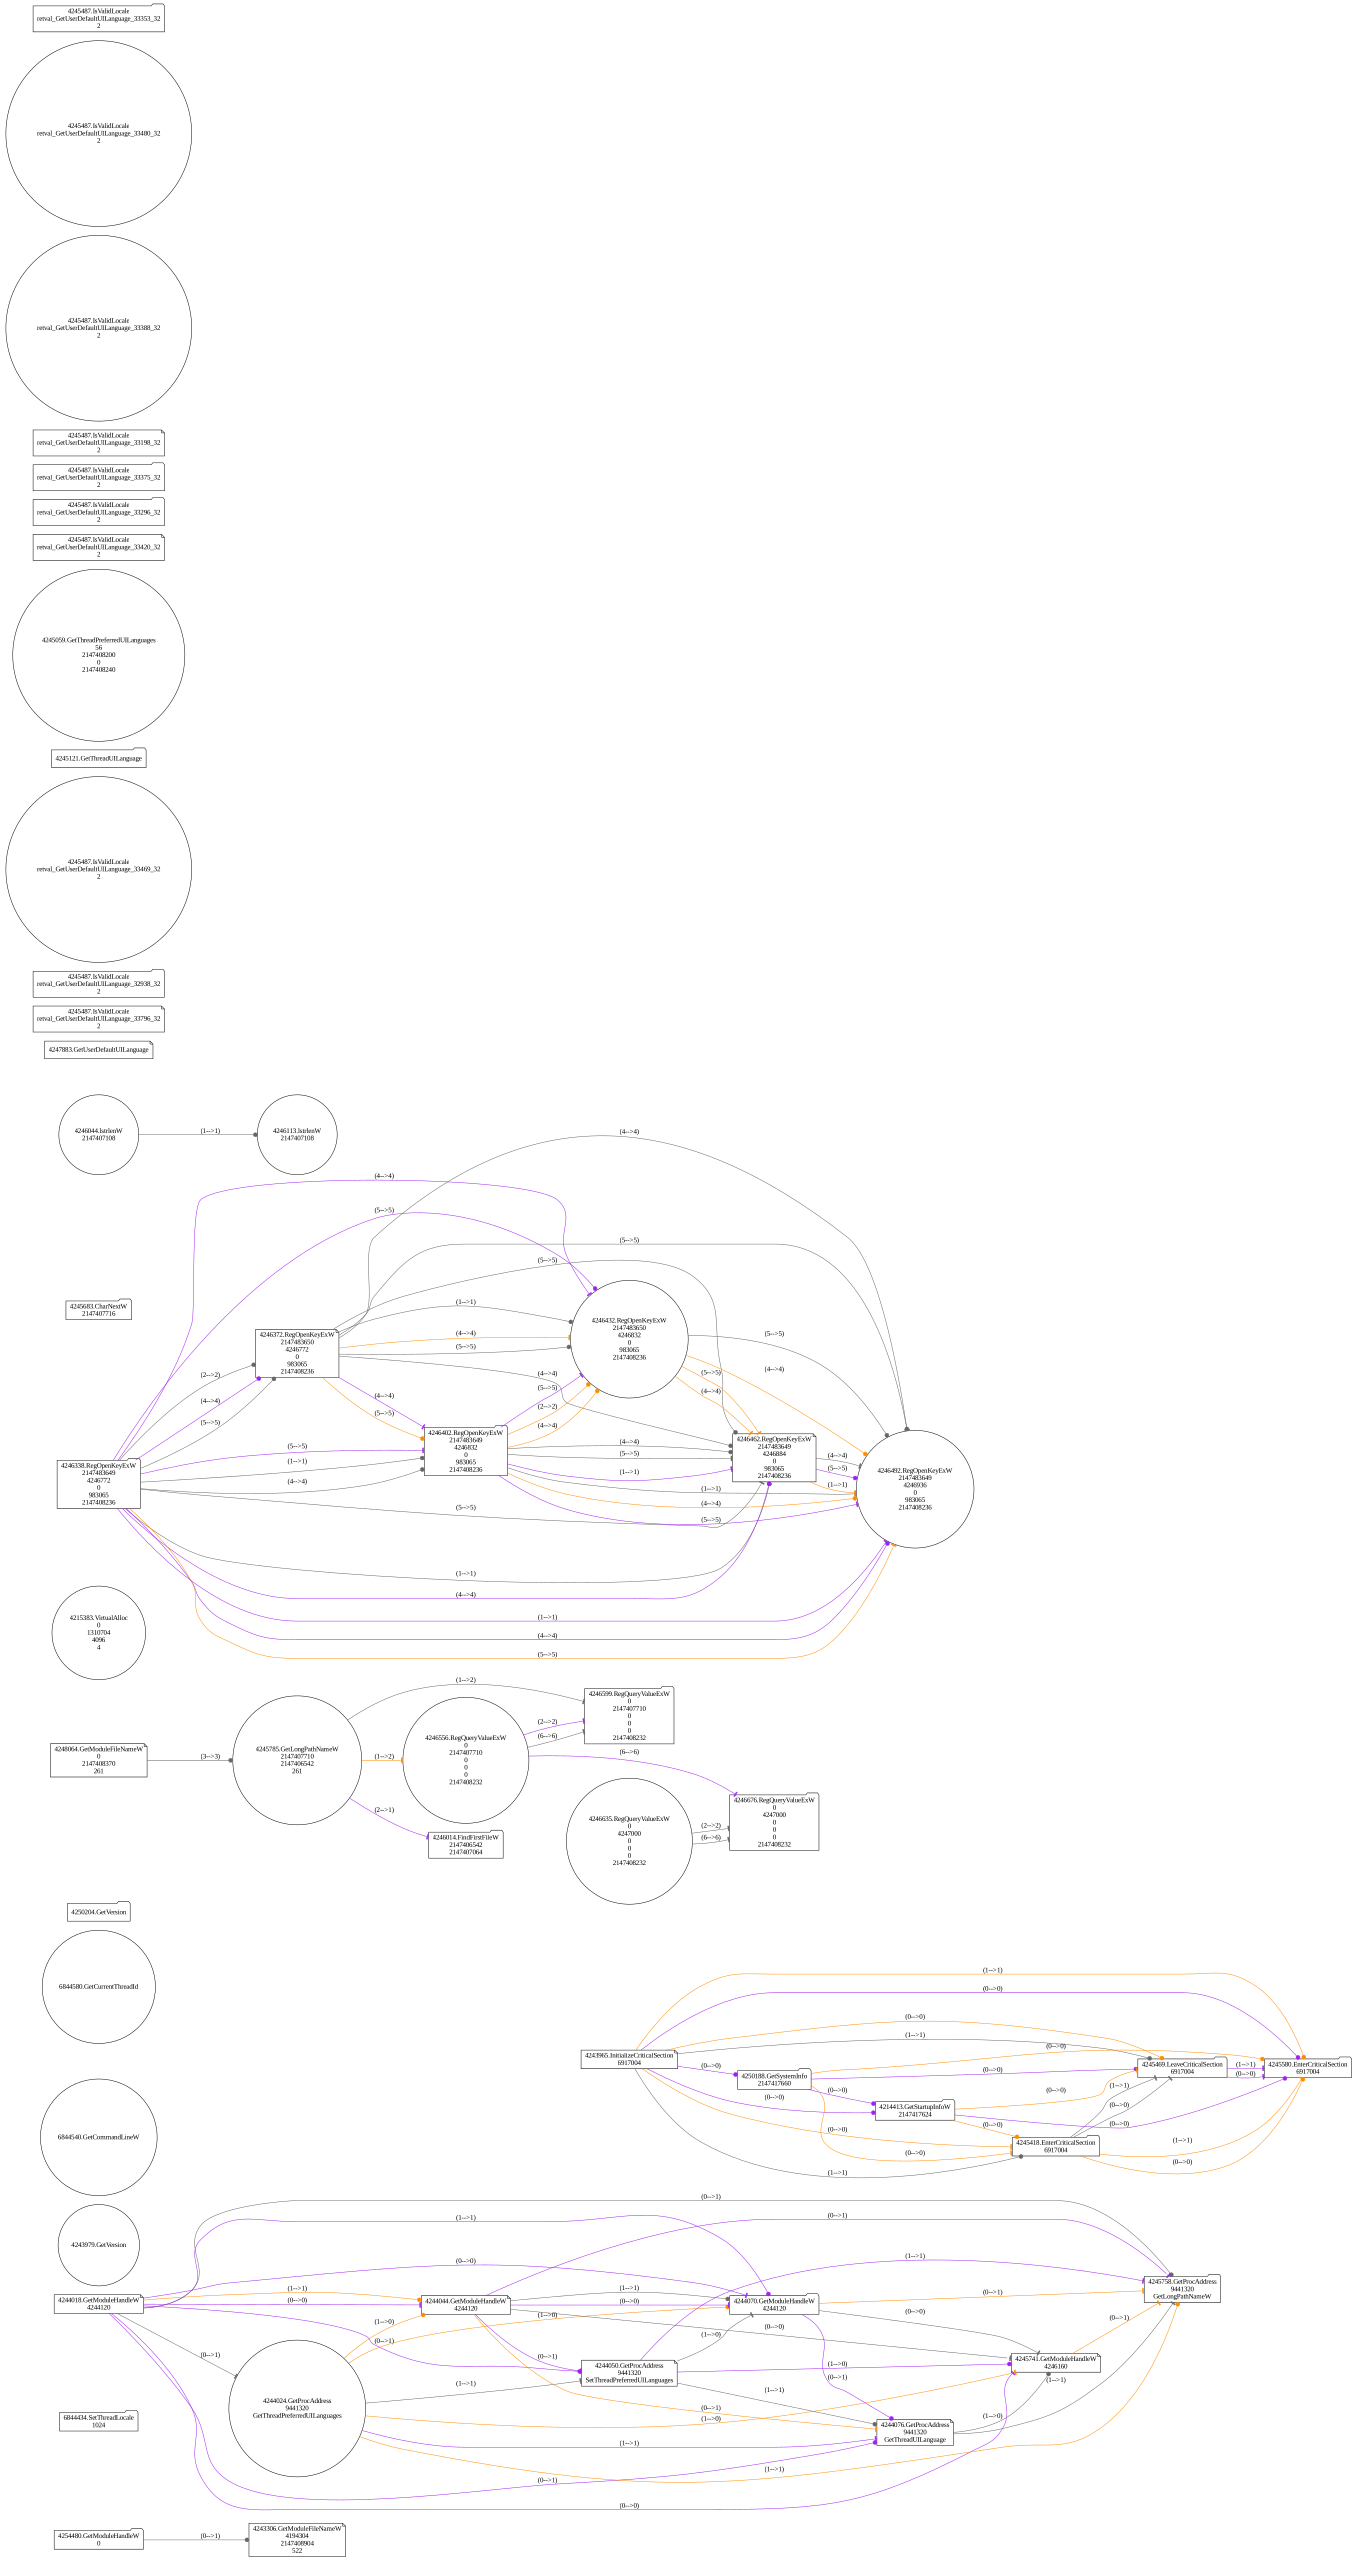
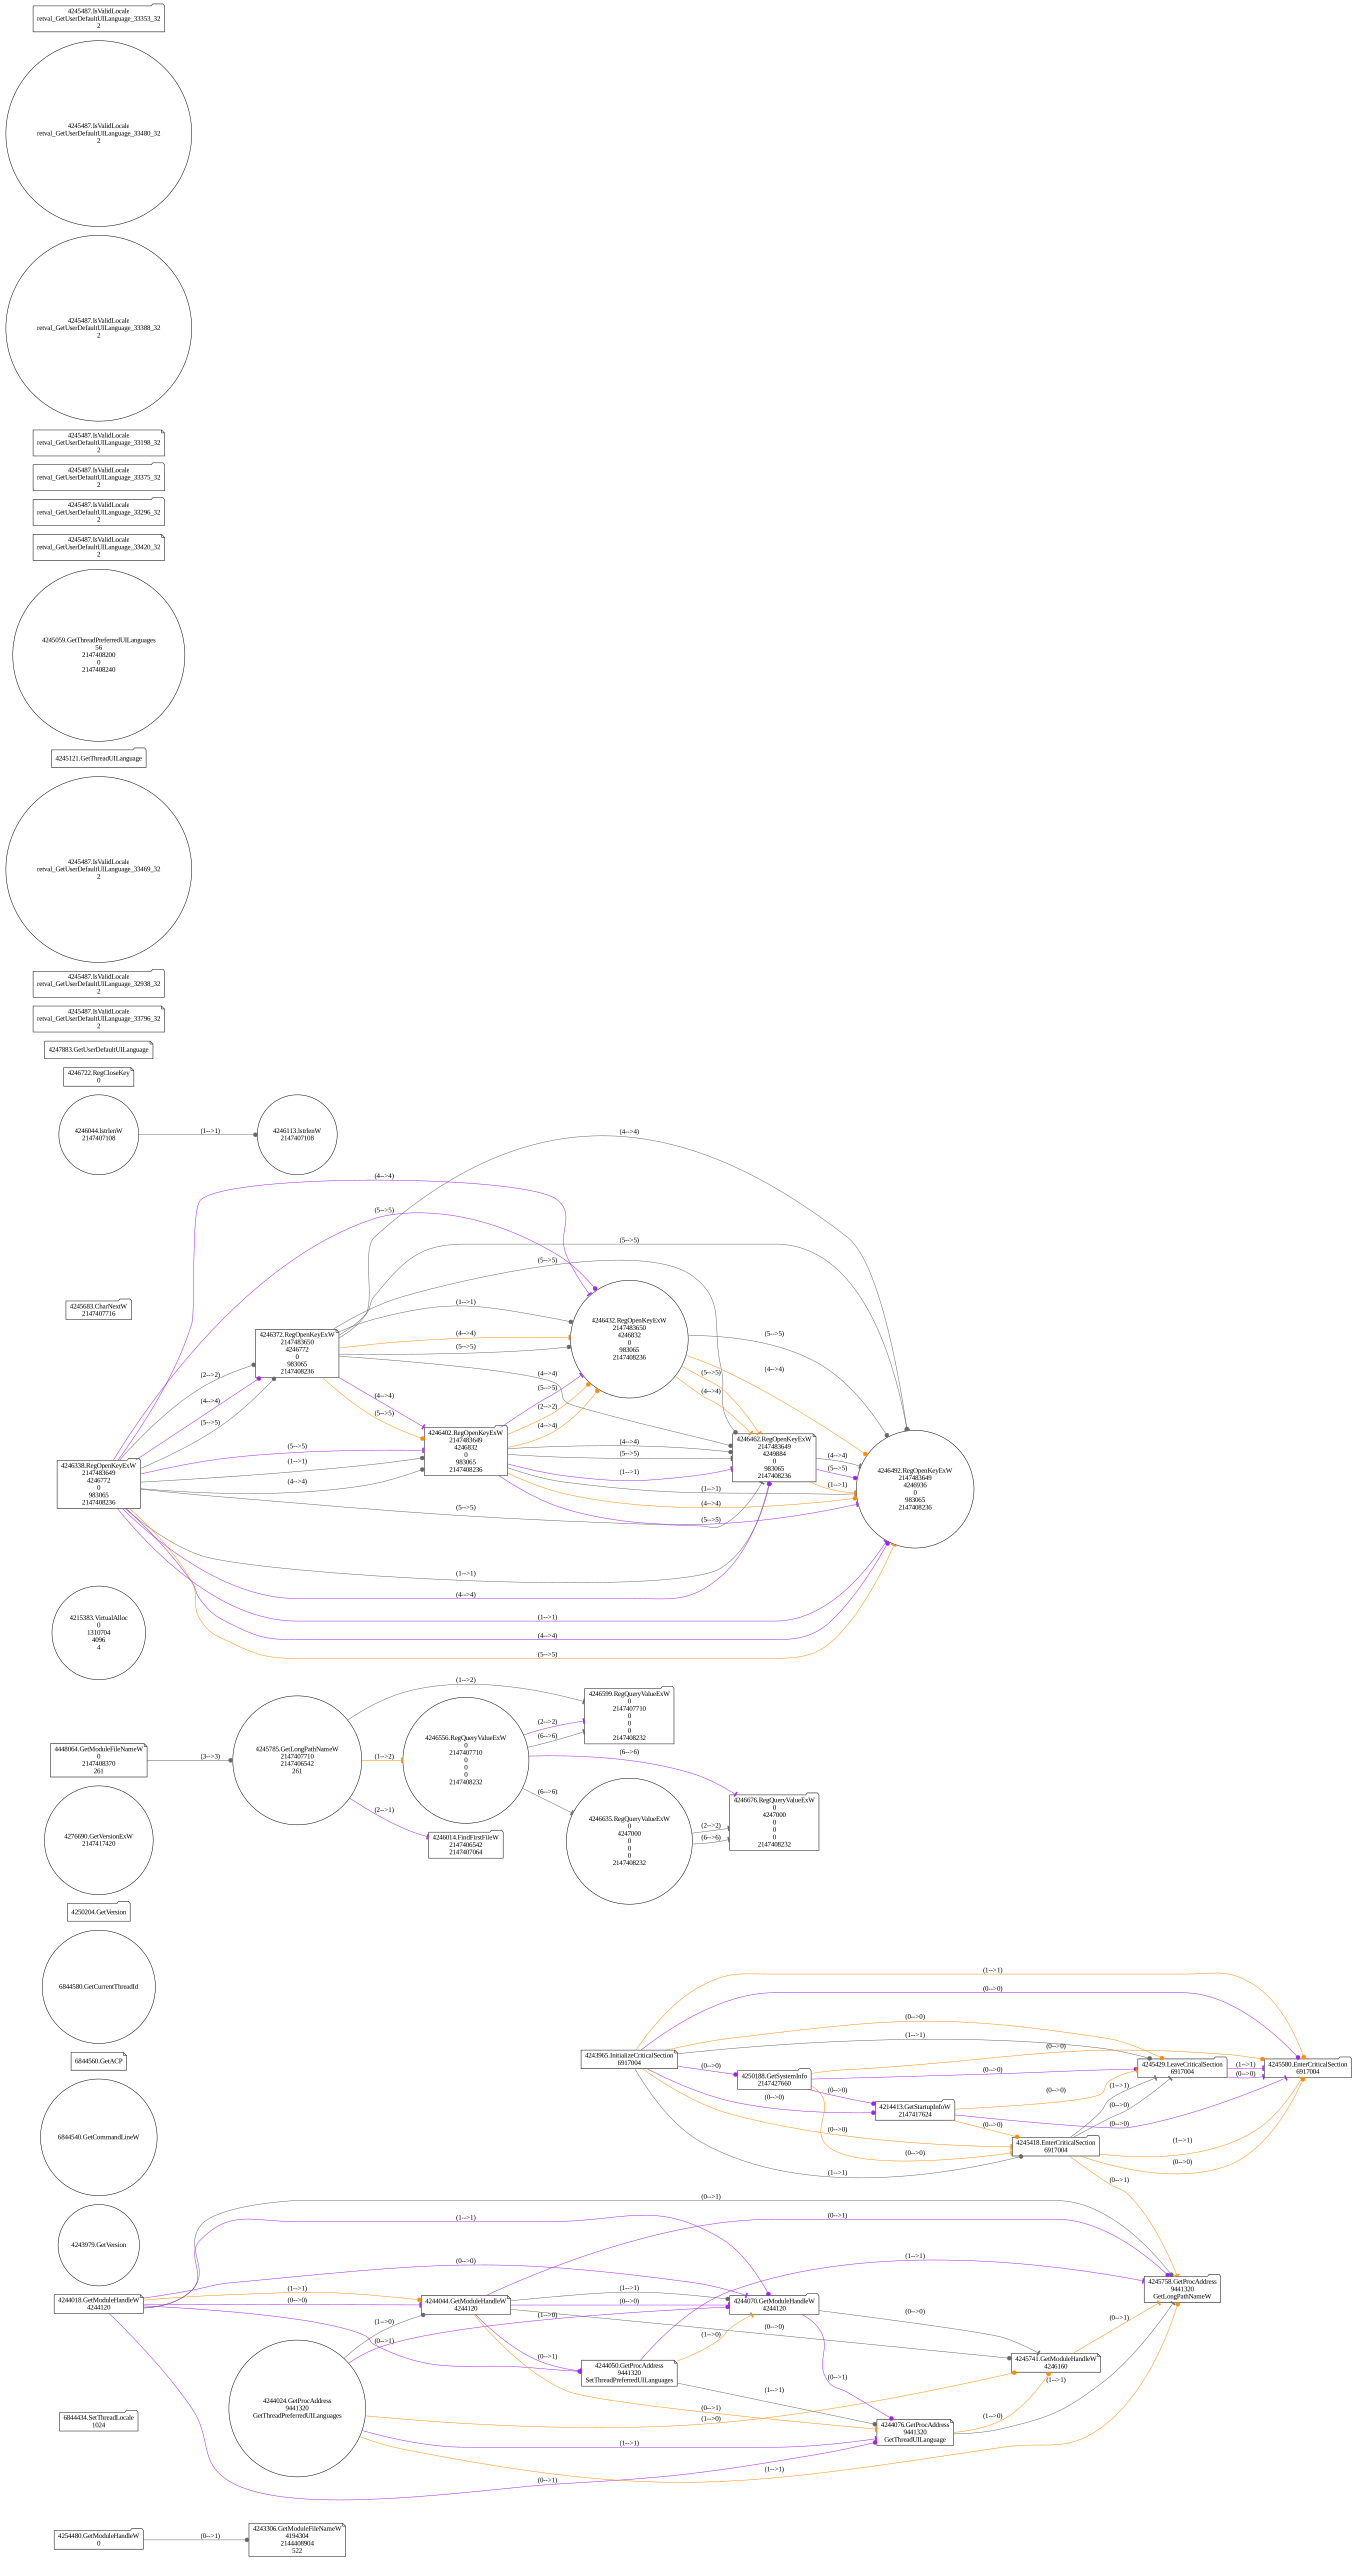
node "4246722.RegCloseKey 0": added
node "4246462.RegOpenKeyExW 2147483649 4246884 0 983065 2147408236": label "4246462.RegOpenKeyExW 2147483649 4246884 0 983065 2147408236" -> "4246462.RegOpenKeyExW 2147483649 4249884 0 983065 2147408236"
node "4248064.GetModuleFileNameW 0 2147408370 261": label "4248064.GetModuleFileNameW 0 2147408370 261" -> "4448064.GetModuleFileNameW 0 2147408370 261"
edge "4246556.RegQueryValueExW 0 2147407710 0 0 0 2147408232" -> "4246635.RegQueryValueExW 0 4247000 0 0 0 2147408232": added, label "(6-->6)"
node "4276690.GetVersionExW 2147417420": added
node "6844560.GetACP": added
node "4245469.LeaveCriticalSection 6917004": label "4245469.LeaveCriticalSection 6917004" -> "4245429.LeaveCriticalSection 6917004"
node "4250188.GetSystemInfo 2147417660": label "4250188.GetSystemInfo 2147417660" -> "4250188.GetSystemInfo 2147427660"
edge "4214413.GetStartupInfoW 2147417624" -> "4245580.EnterCriticalSection 6917004": arrowhead dot -> tee
edge "4244044.GetModuleHandleW 4244120" -> "4245758.GetProcAddress 9441320 GetLongPathNameW": arrowhead tee -> dot
edge "4244070.GetModuleHandleW 4244120" -> "4245758.GetProcAddress 9441320 GetLongPathNameW": now "4245418.EnterCriticalSection 6917004" -> "4245758.GetProcAddress 9441320 GetLongPathNameW"
edge "4244024.GetProcAddress 9441320 GetThreadPreferredUILanguages" -> "4244070.GetModuleHandleW 4244120": color darkorange -> purple
edge "4244024.GetProcAddress 9441320 GetThreadPreferredUILanguages" -> "4244044.GetModuleHandleW 4244120": color darkorange -> gray40
edge "4244044.GetModuleHandleW 4244120" -> "4245741.GetModuleHandleW 4246160": arrowhead tee -> dot
edge "4244050.GetProcAddress 9441320 SetThreadPreferredUILanguages" -> "4244070.GetModuleHandleW 4244120": color gray40 -> darkorange
edge "4244018.GetModuleHandleW 4244120" -> "4244024.GetProcAddress 9441320 GetThreadPreferredUILanguages": removed, label "(0-->1)"
edge "4244050.GetProcAddress 9441320 SetThreadPreferredUILanguages" -> "4245741.GetModuleHandleW 4246160": removed, label "(1-->0)"
edge "4244024.GetProcAddress 9441320 GetThreadPreferredUILanguages" -> "4244050.GetProcAddress 9441320 SetThreadPreferredUILanguages": removed, label "(1-->1)"
edge "4244076.GetProcAddress 9441320 GetThreadUILanguage" -> "4245741.GetModuleHandleW 4246160": color gray40 -> darkorange
edge "4244024.GetProcAddress 9441320 GetThreadPreferredUILanguages" -> "4245741.GetModuleHandleW 4246160": arrowhead tee -> dot
edge "4244018.GetModuleHandleW 4244120" -> "4245741.GetModuleHandleW 4246160": removed, label "(0-->0)"
node "4243306.GetModuleFileNameW 4194304 2147408904 522": label "4243306.GetModuleFileNameW 4194304 2147408904 522" -> "4243306.GetModuleFileNameW 4194304 2144408904 522"
